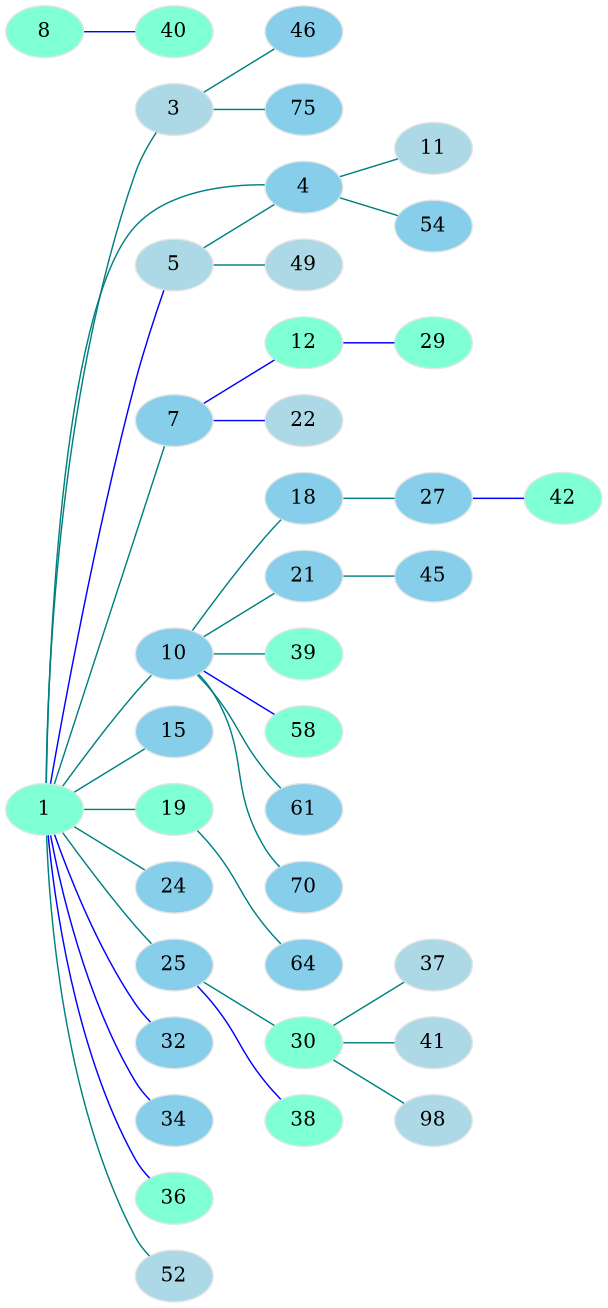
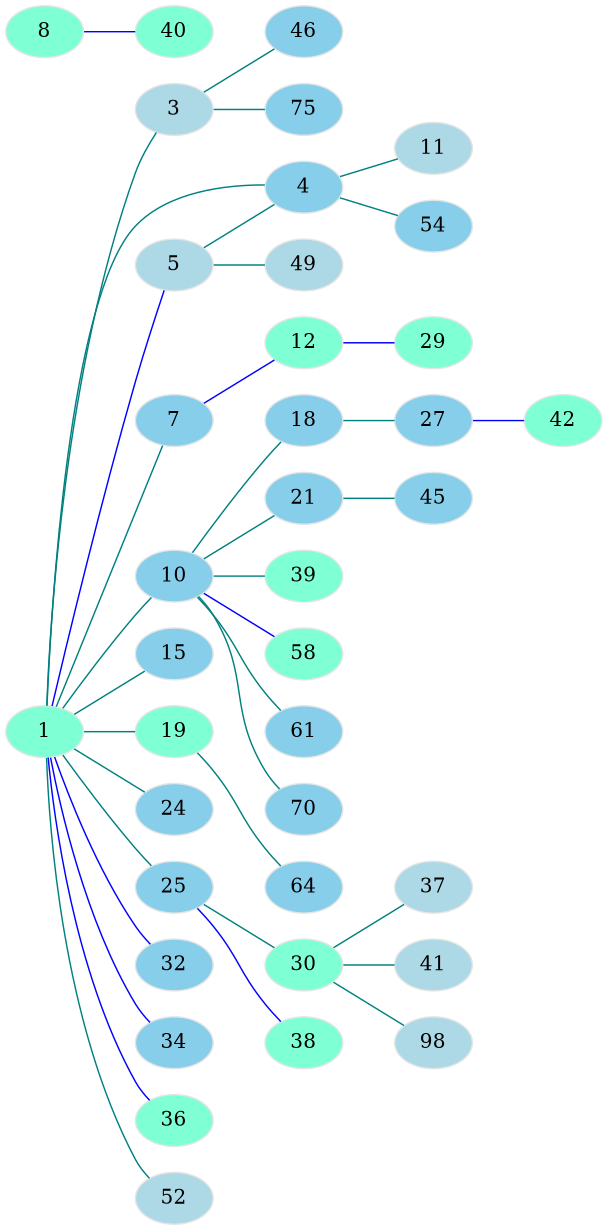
node "22": removed
